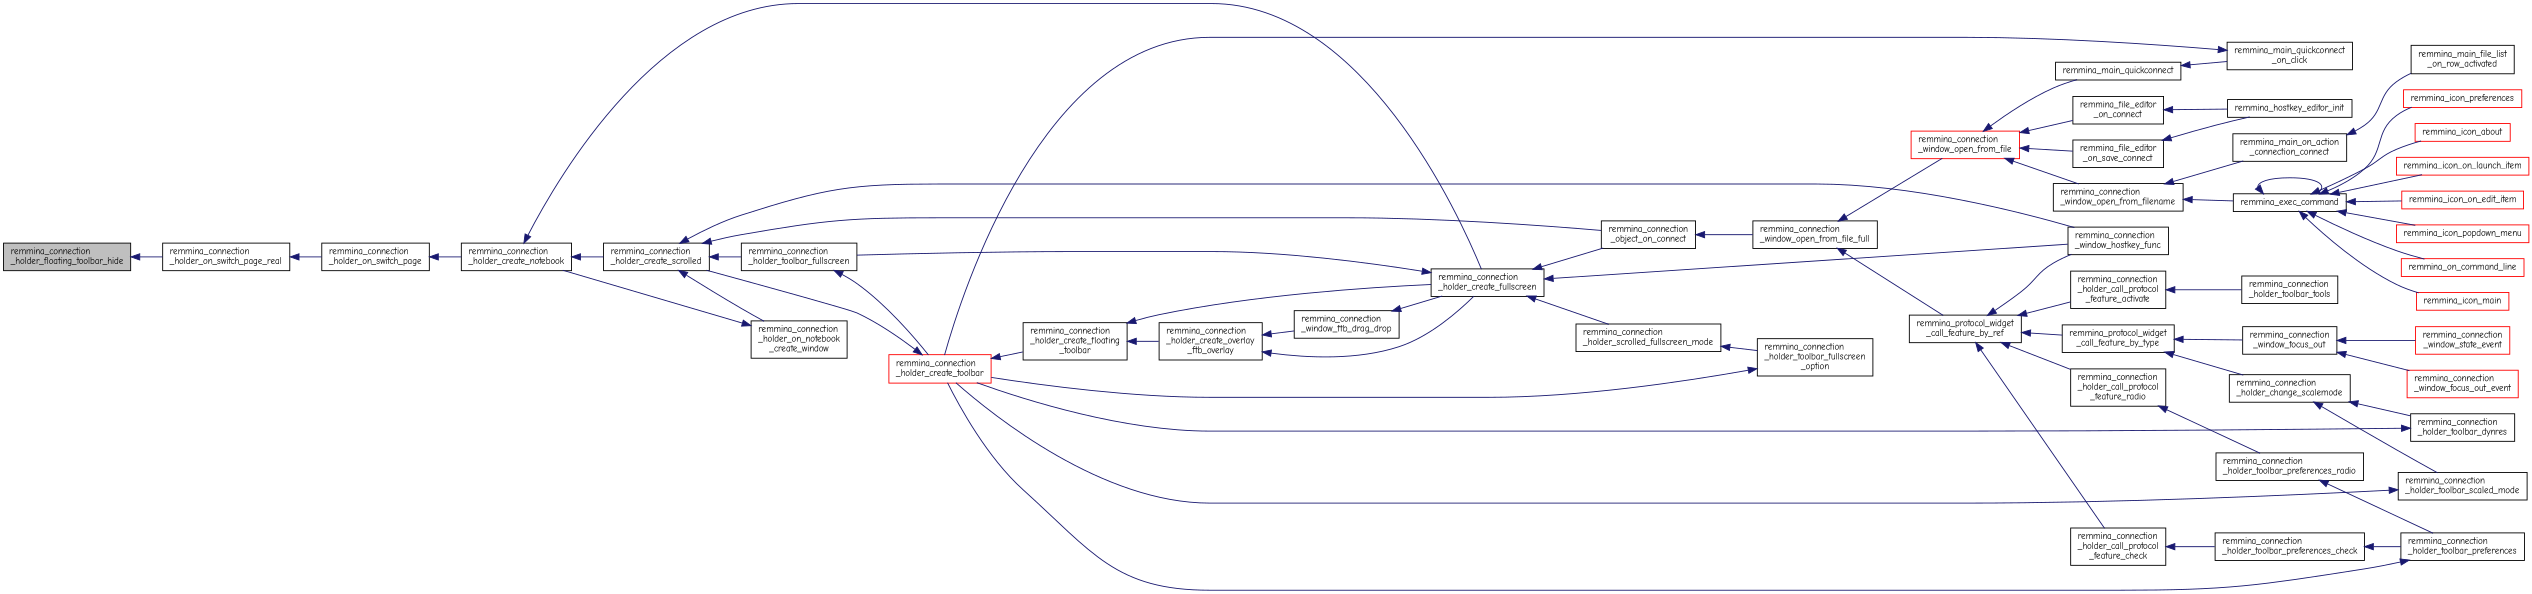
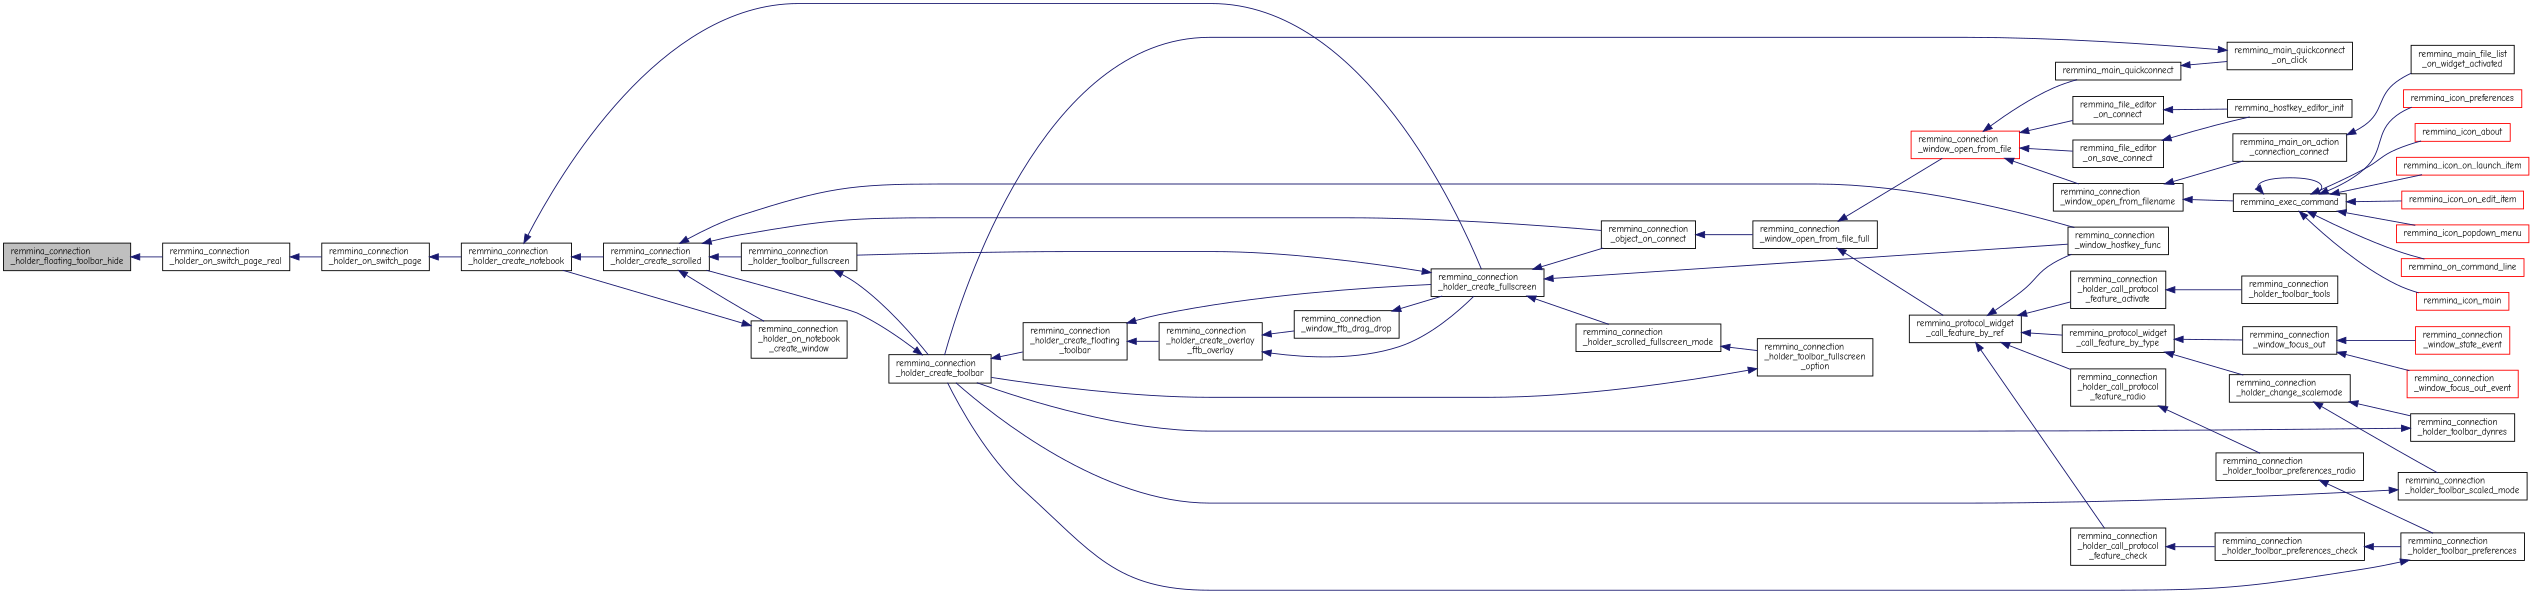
node "remmina_main_file_list _on_row_activated": label "remmina_main_file_list _on_row_activated" -> "remmina_main_file_list _on_widget_activated"
node "remmina_connection _holder_create_toolbar": color red -> black
